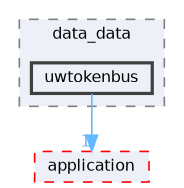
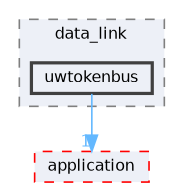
cluster "data_data": label "data_data" -> "data_link"
